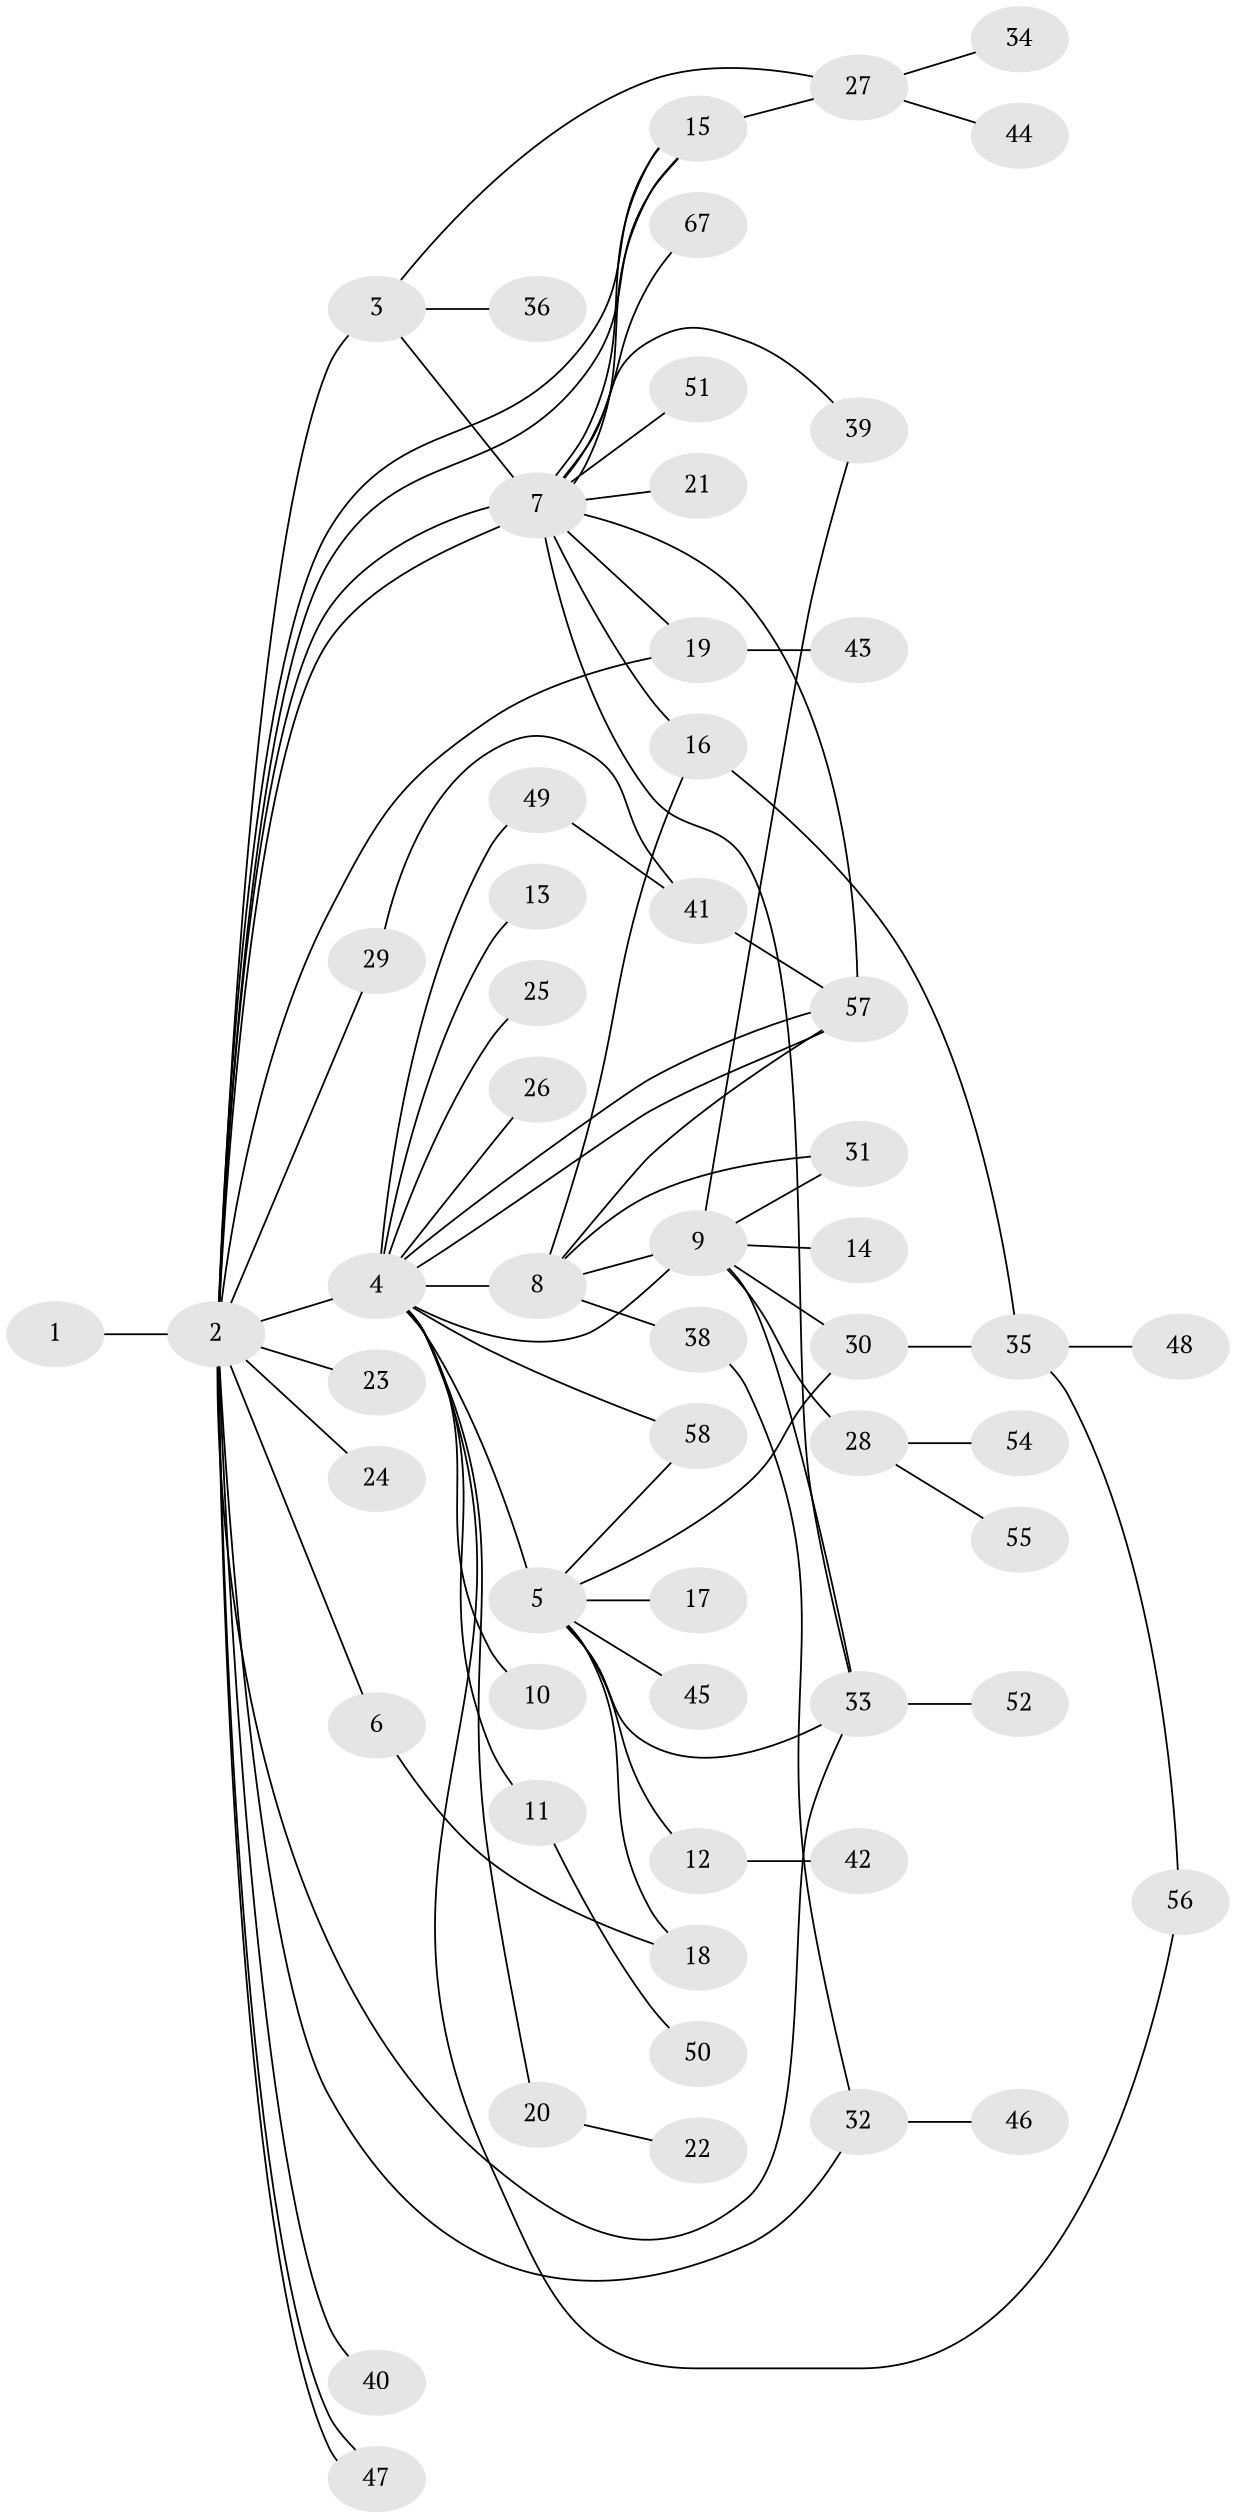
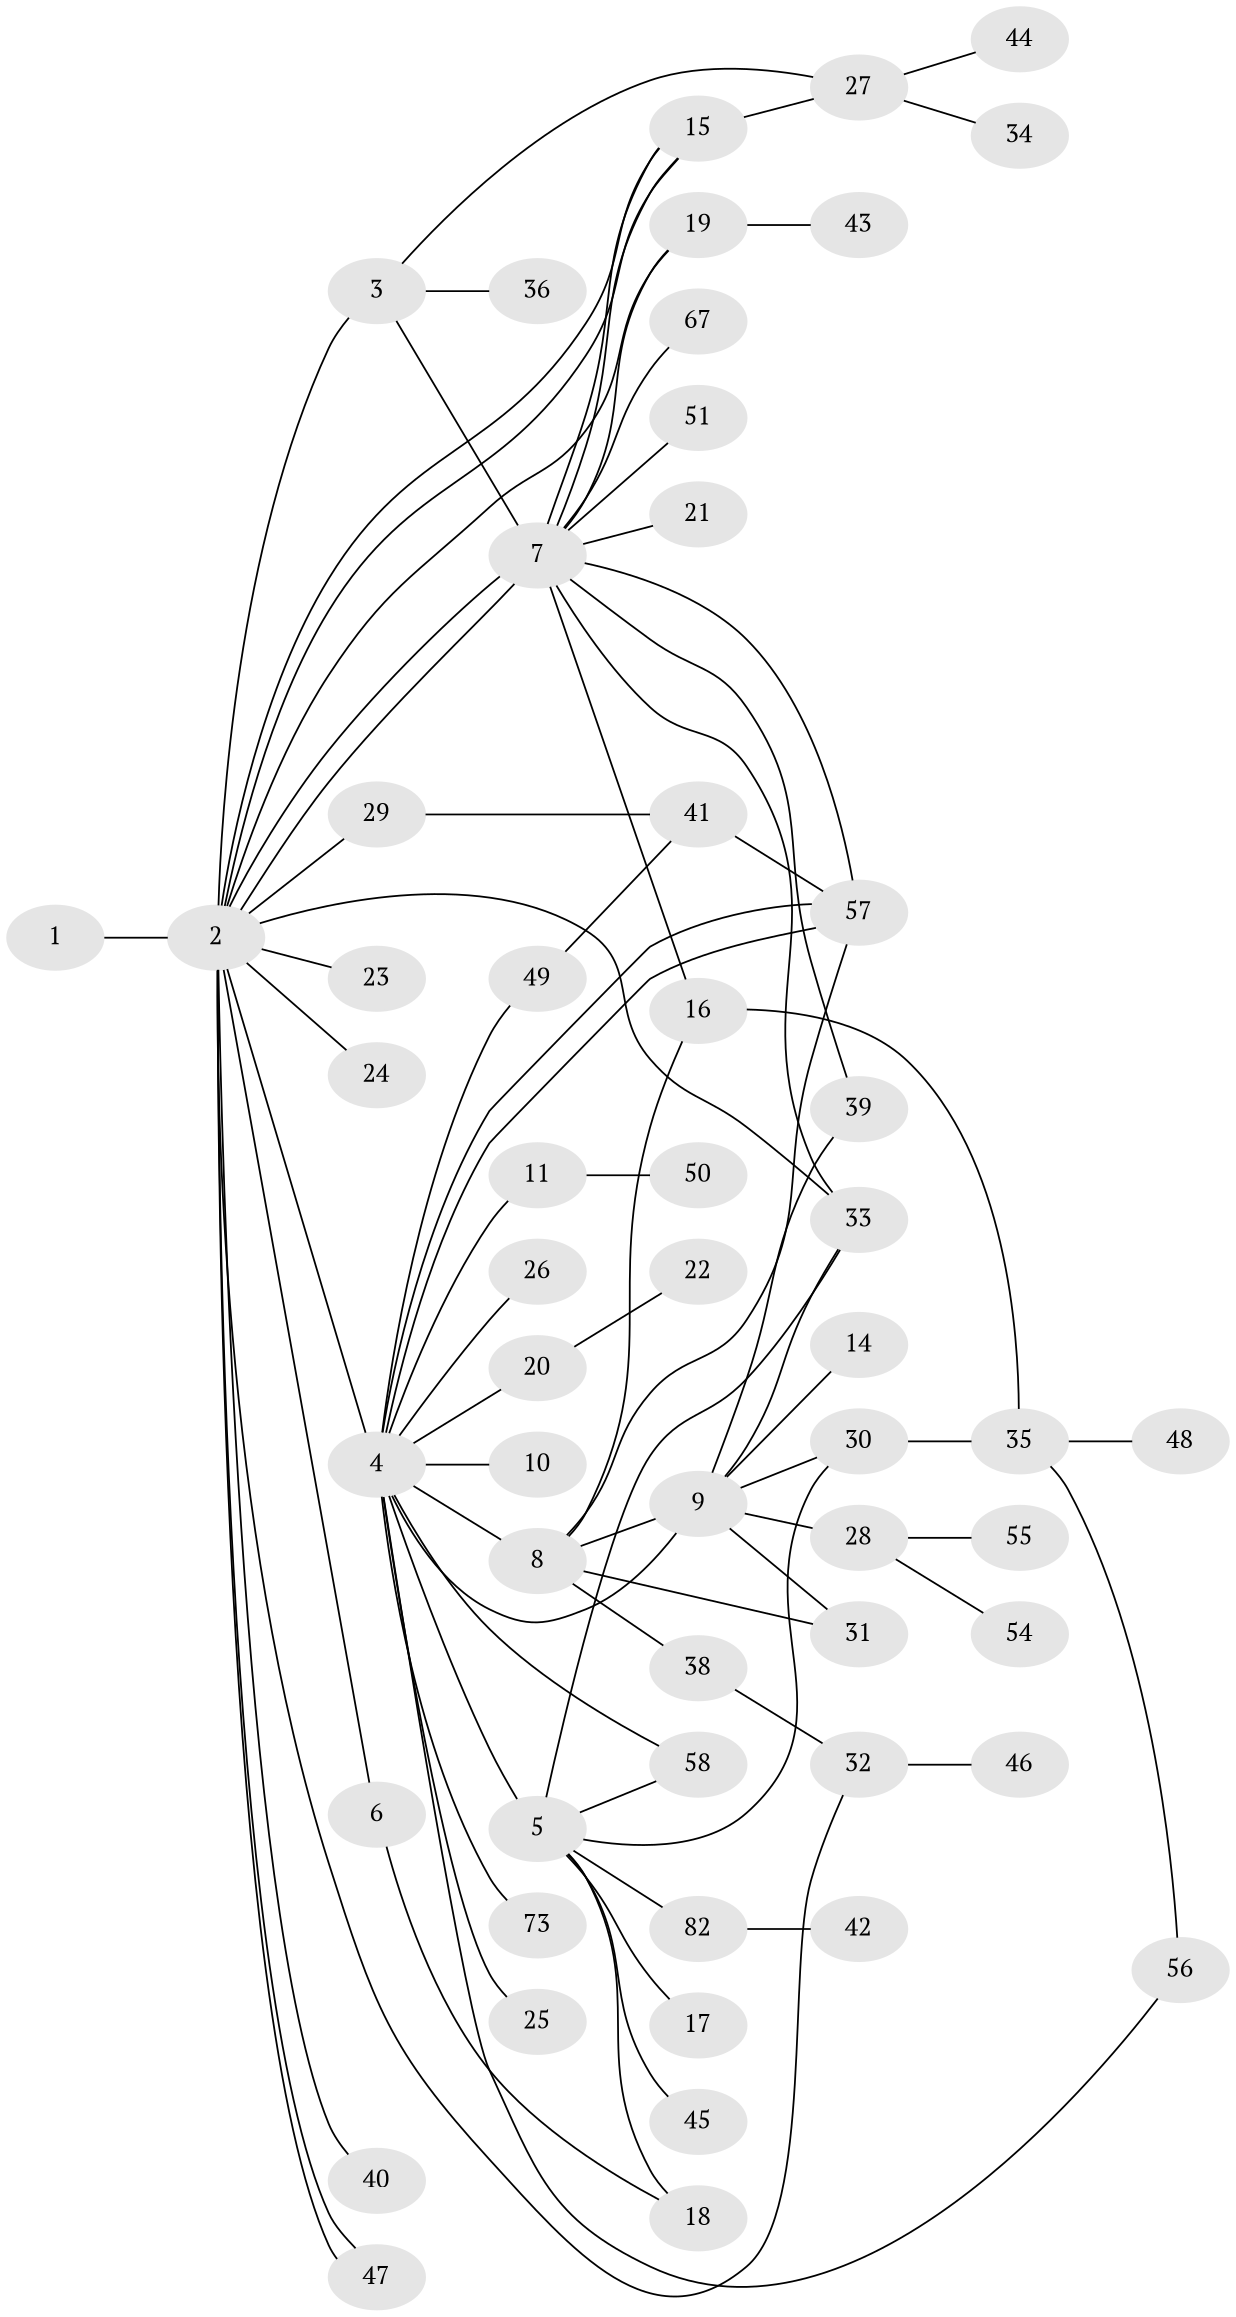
node "13": label "13" -> "73"
node "52": removed
node "12": label "12" -> "82"
